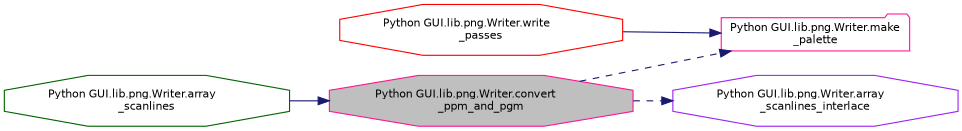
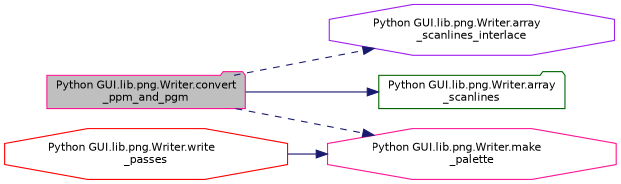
node "Python GUI.lib.png.Writer.make _palette": shape folder -> octagon
node "Python GUI.lib.png.Writer.array _scanlines": shape octagon -> folder
edge "Python GUI.lib.png.Writer.array _scanlines" -> "Python GUI.lib.png.Writer.convert _ppm_and_pgm": reversed
node "Python GUI.lib.png.Writer.convert _ppm_and_pgm": shape octagon -> folder
